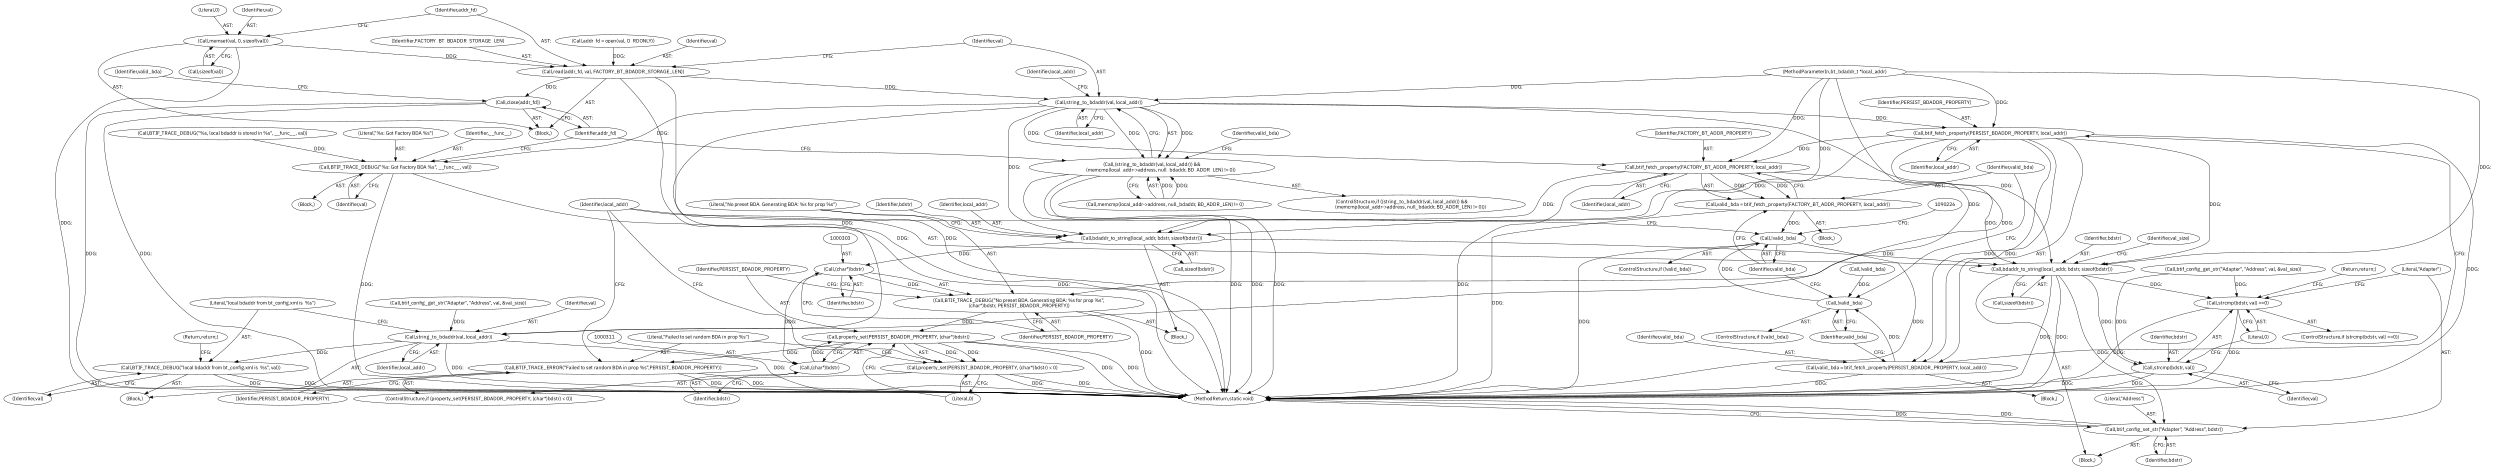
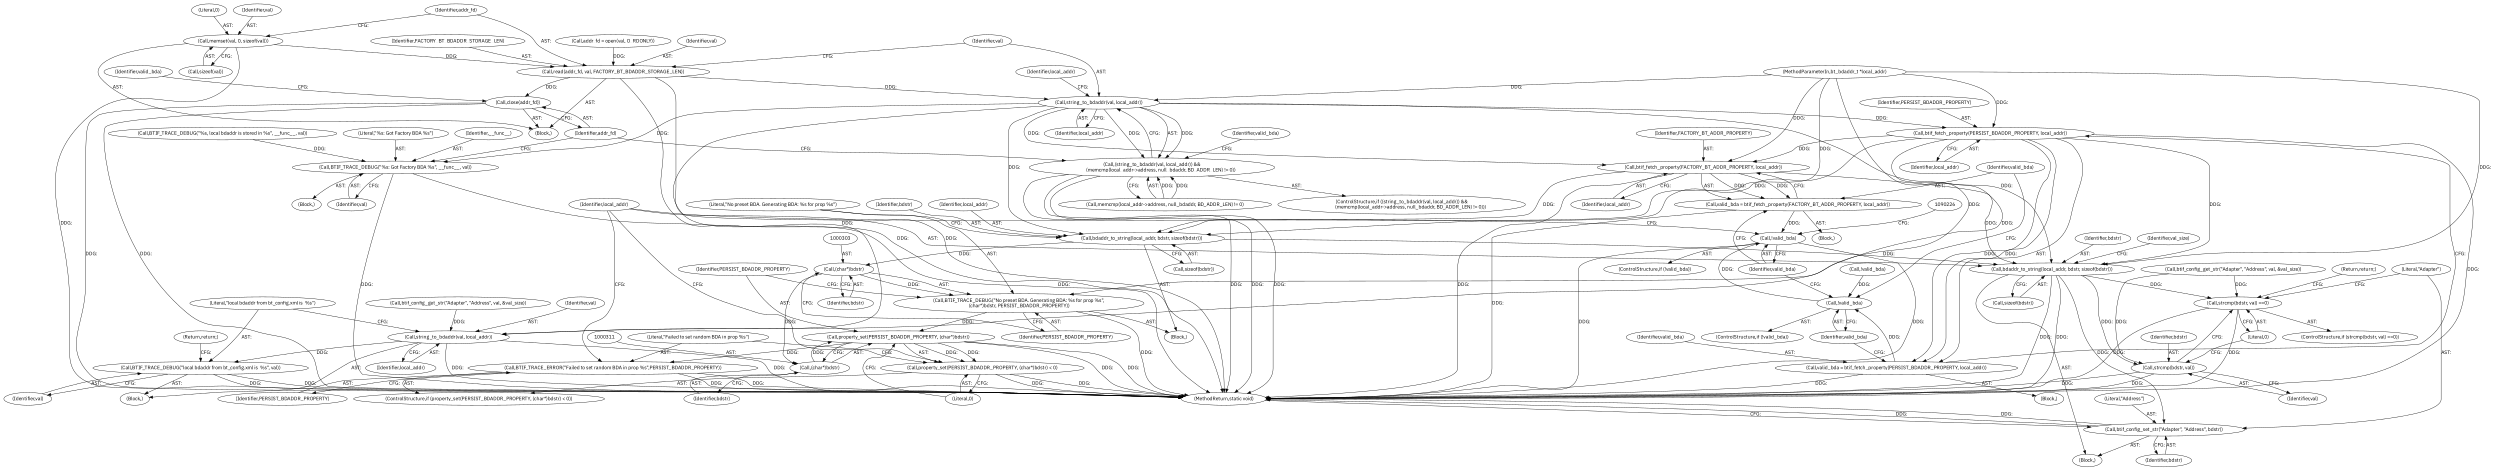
edge "(Call,strcmp(bdstr, val))" -> "(Call,strcmp(bdstr, val) ==0)": label "AST: " -> "CFG: "
